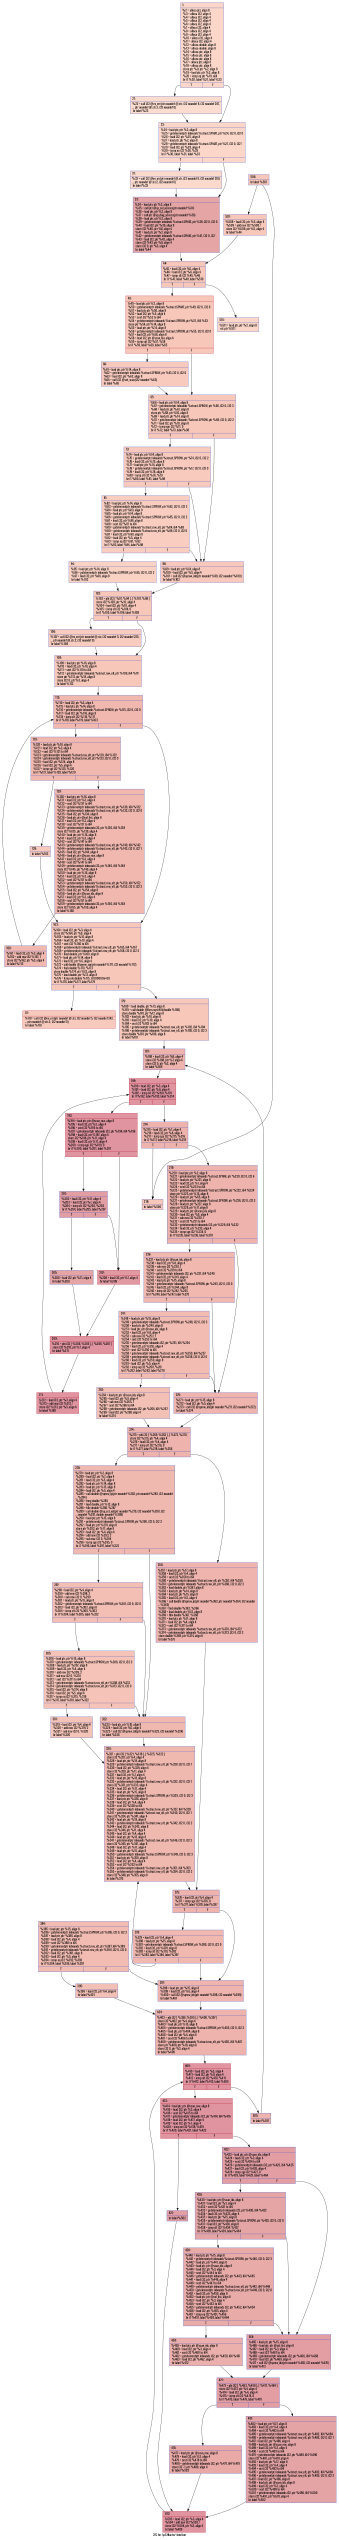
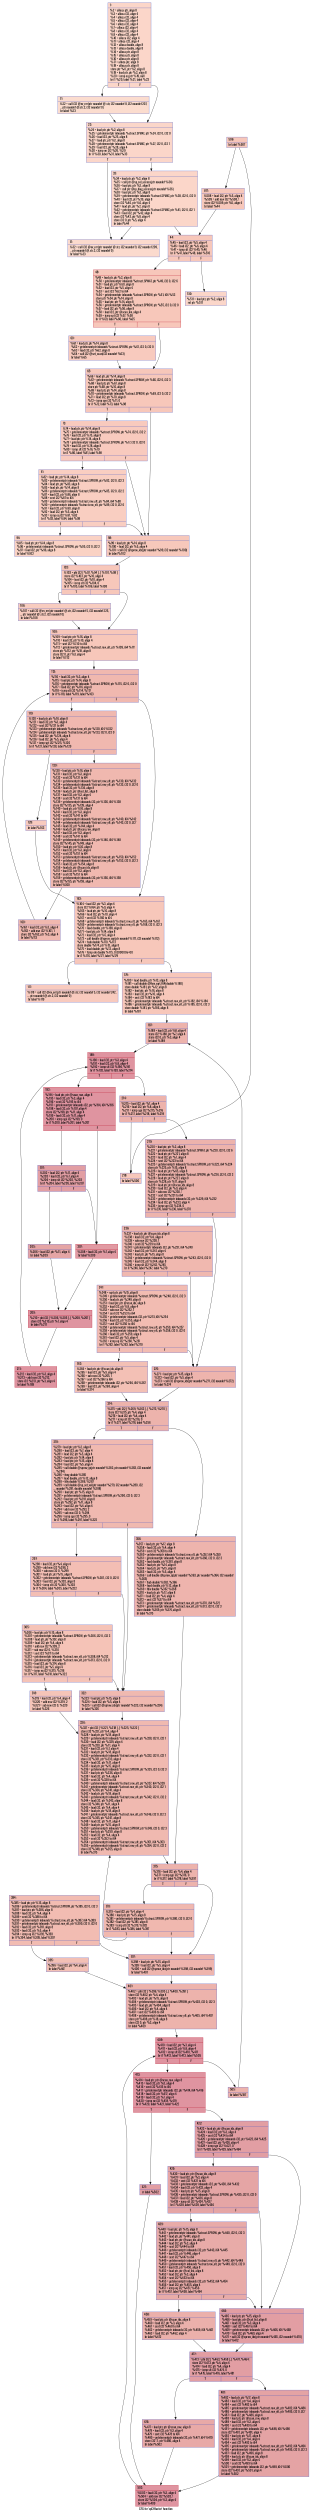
edge "31:" -> "33:": reversed
node "33:": fillcolor #c5333470 -> #f6a38570
node "177:": color #b70d28ff -> #3d50c3ff
node "247:": text "%248 = load ptr, ptr %15, align 8" -> "%248 = sqrt ptr, ptr %15, align 8"
